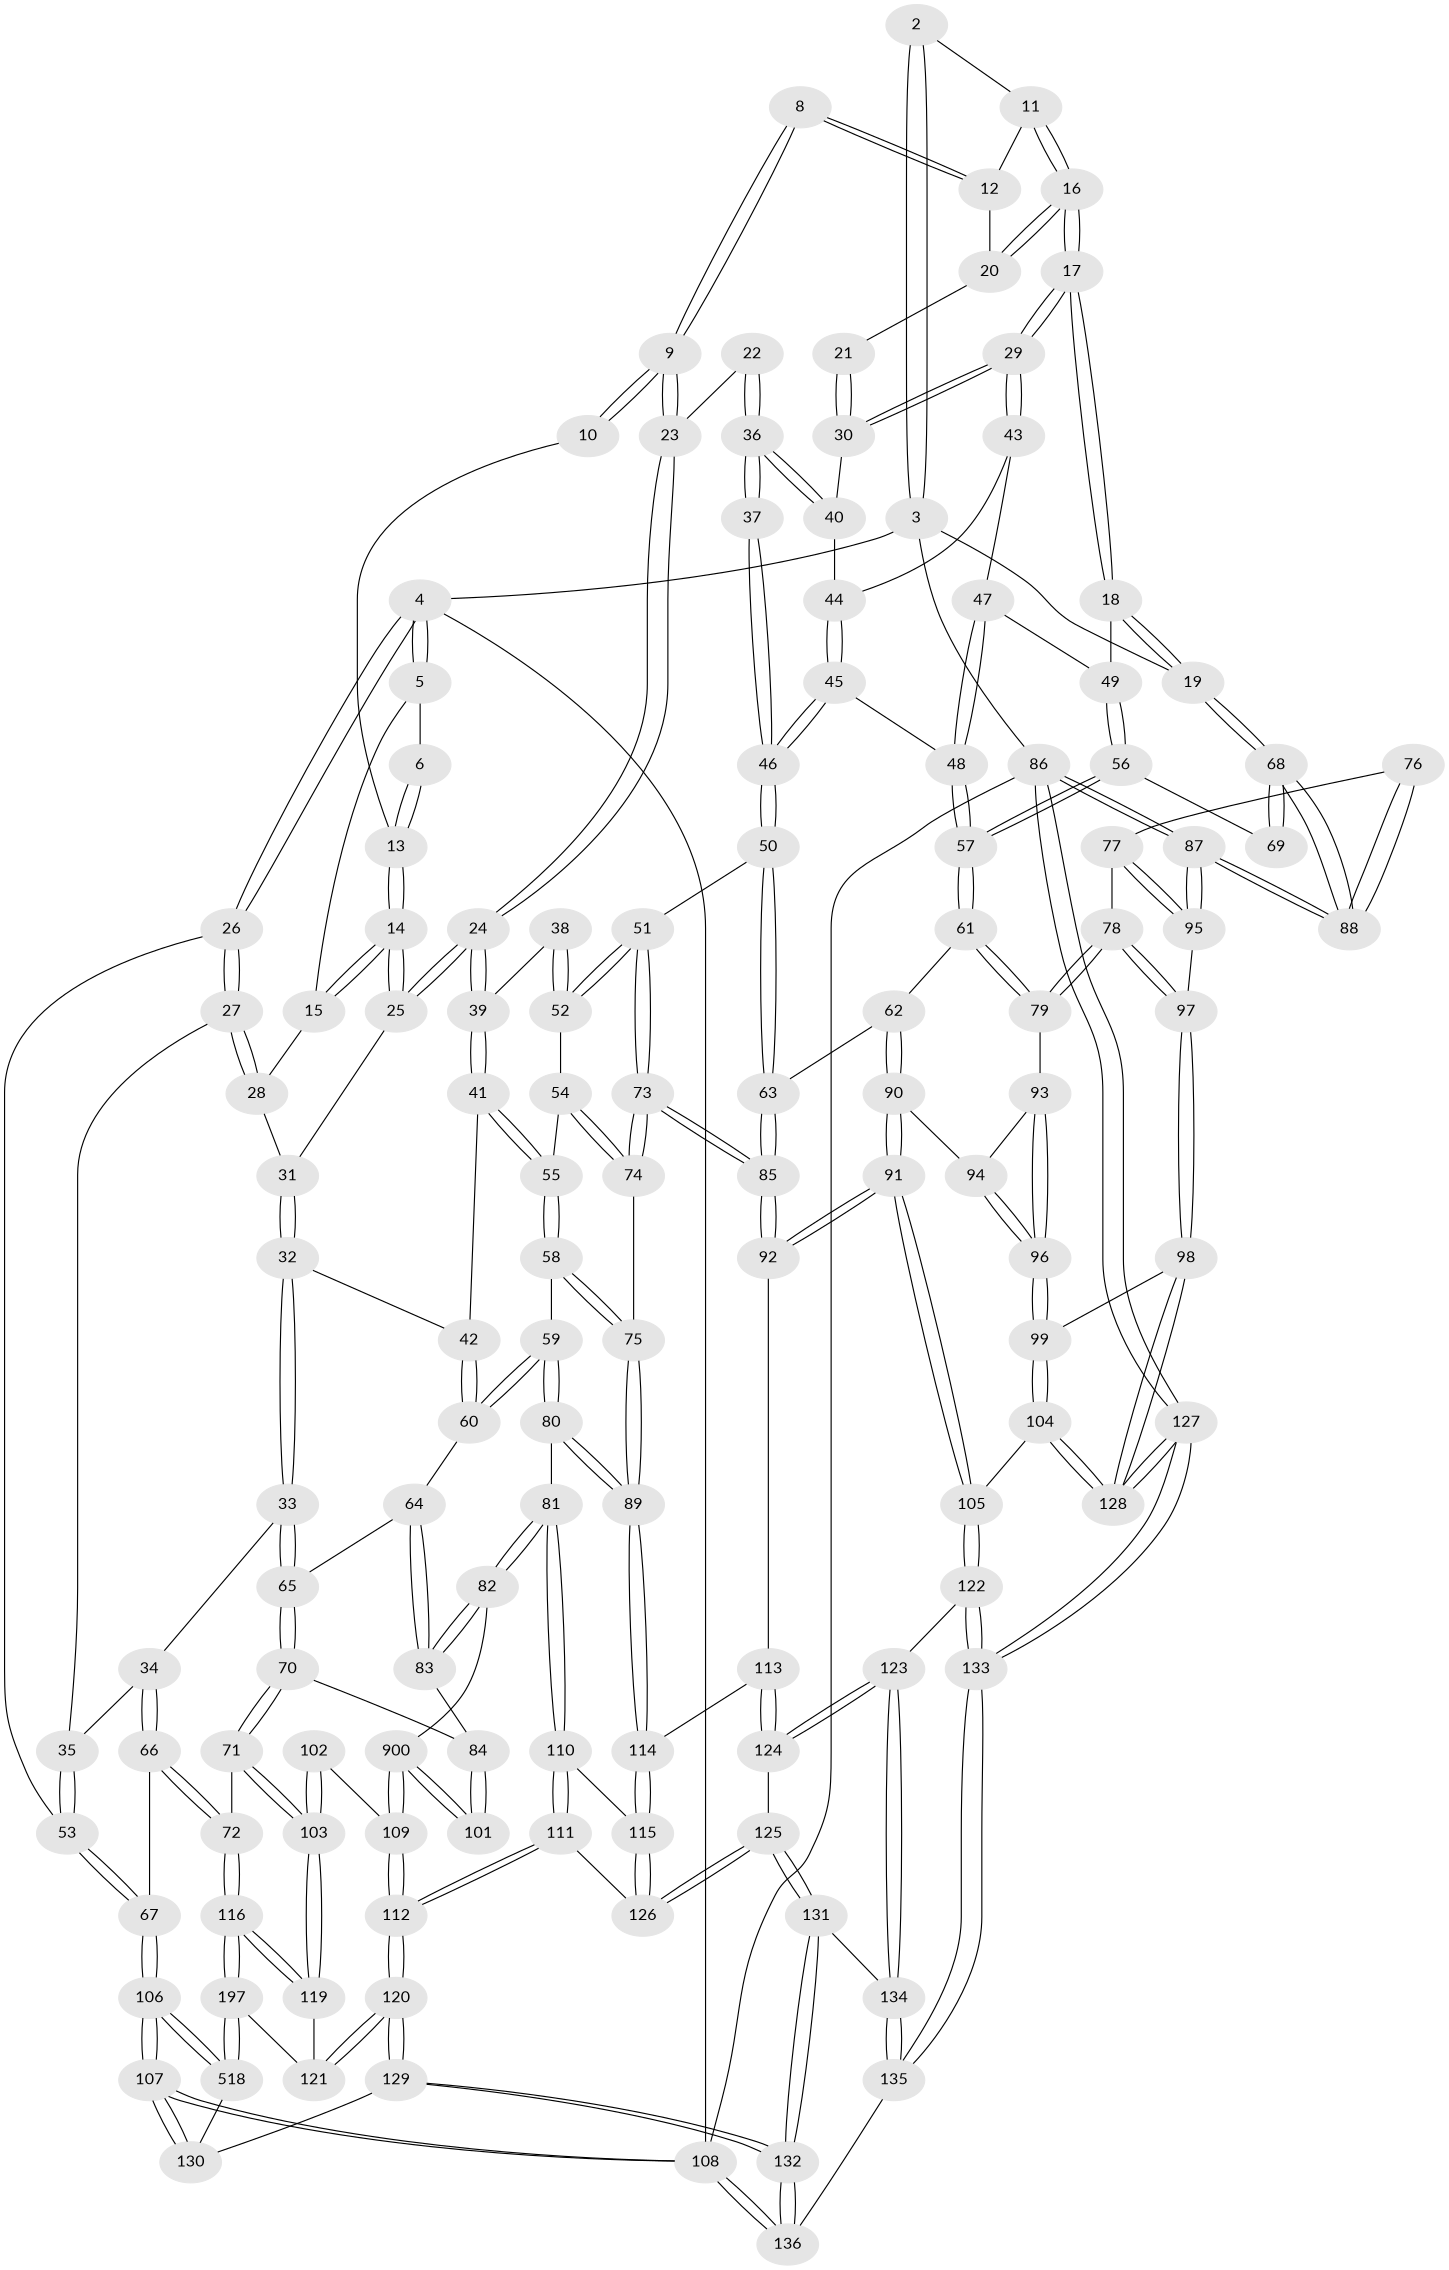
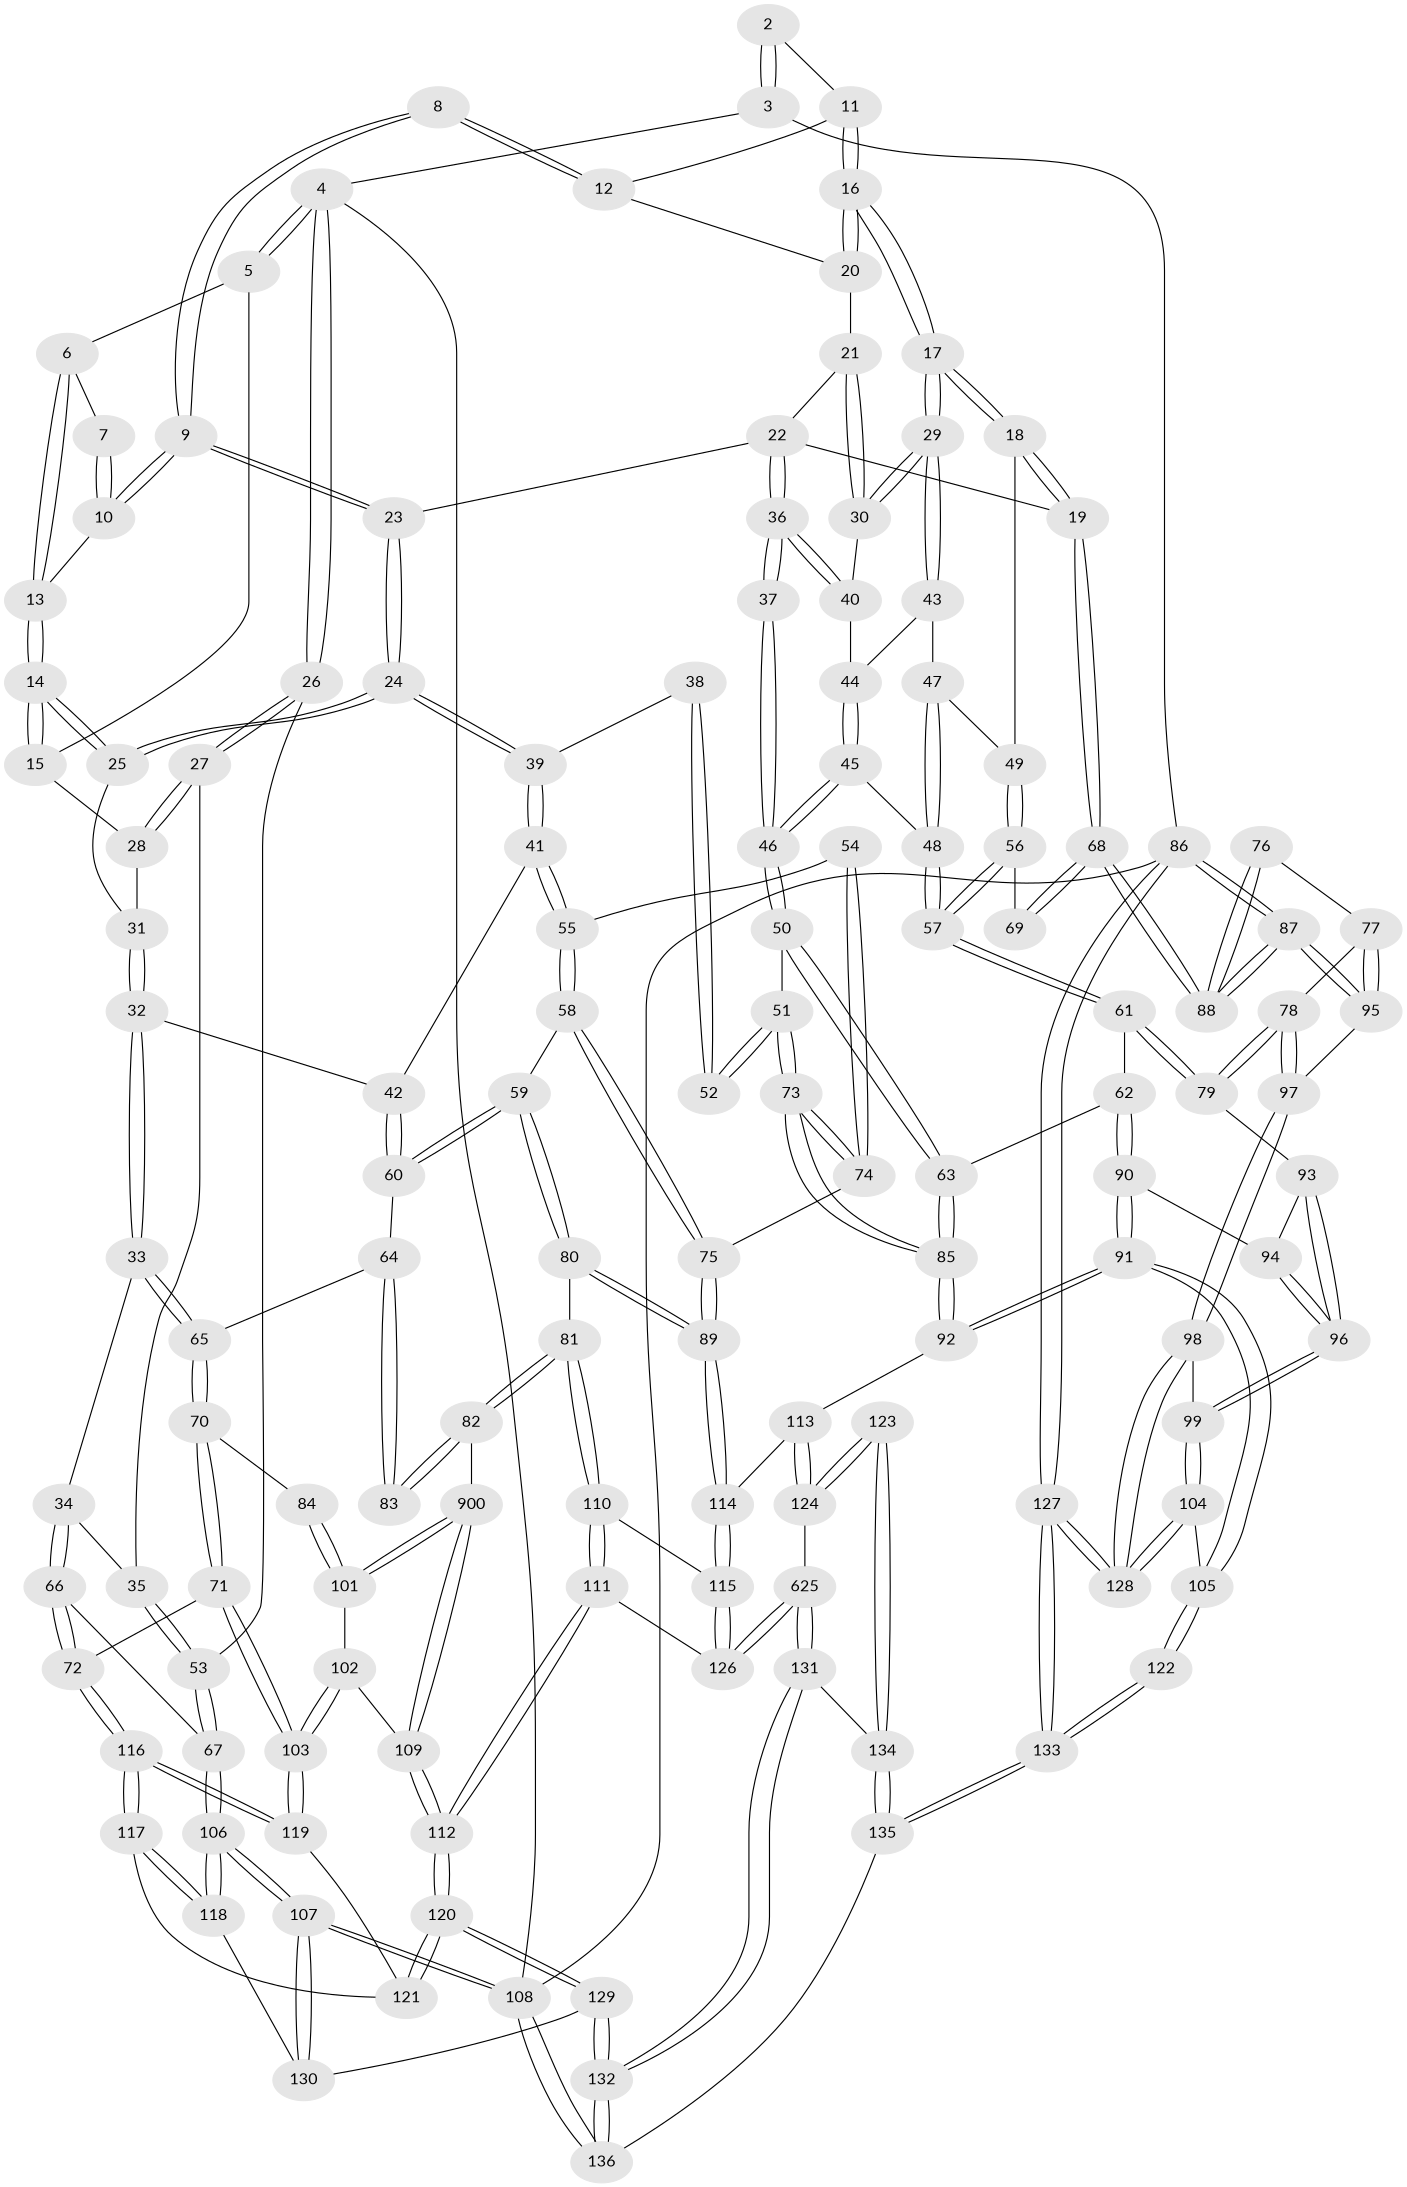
edge "21" -- "22": added
node "7": added
edge "3" -- "19": now "22" -- "19"
edge "52" -- "54": removed
edge "101" -- "102": added
edge "122" -- "123": removed
edge "83" -- "84": removed
node "125": label "125" -> "625"
node "197": label "197" -> "117"
node "518": label "518" -> "118"
